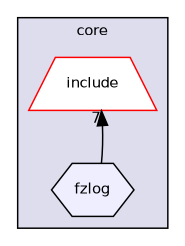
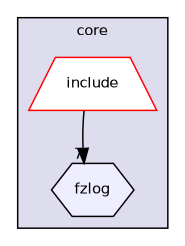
edge "fzlog" -> "include": reversed
